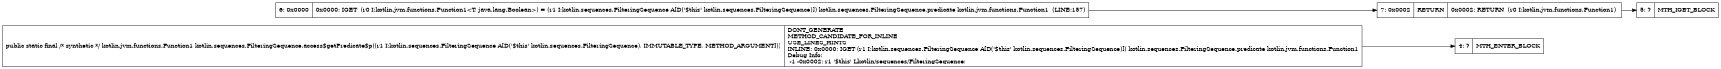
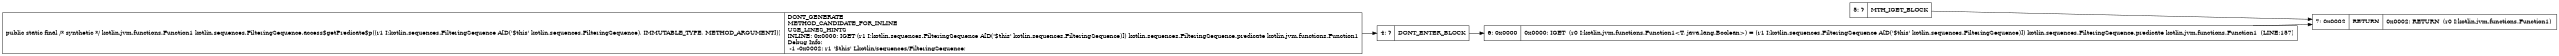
edge "7: 0x0002" -> "5: ?": reversed
edge "4: ?" -> "6: 0x0000": added
node "4: ?": text "MTH_ENTER_BLOCK" -> "DONT_ENTER_BLOCK"
